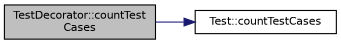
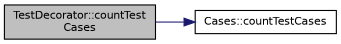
node "Test::countTestCases": label "Test::countTestCases" -> "Cases::countTestCases"
